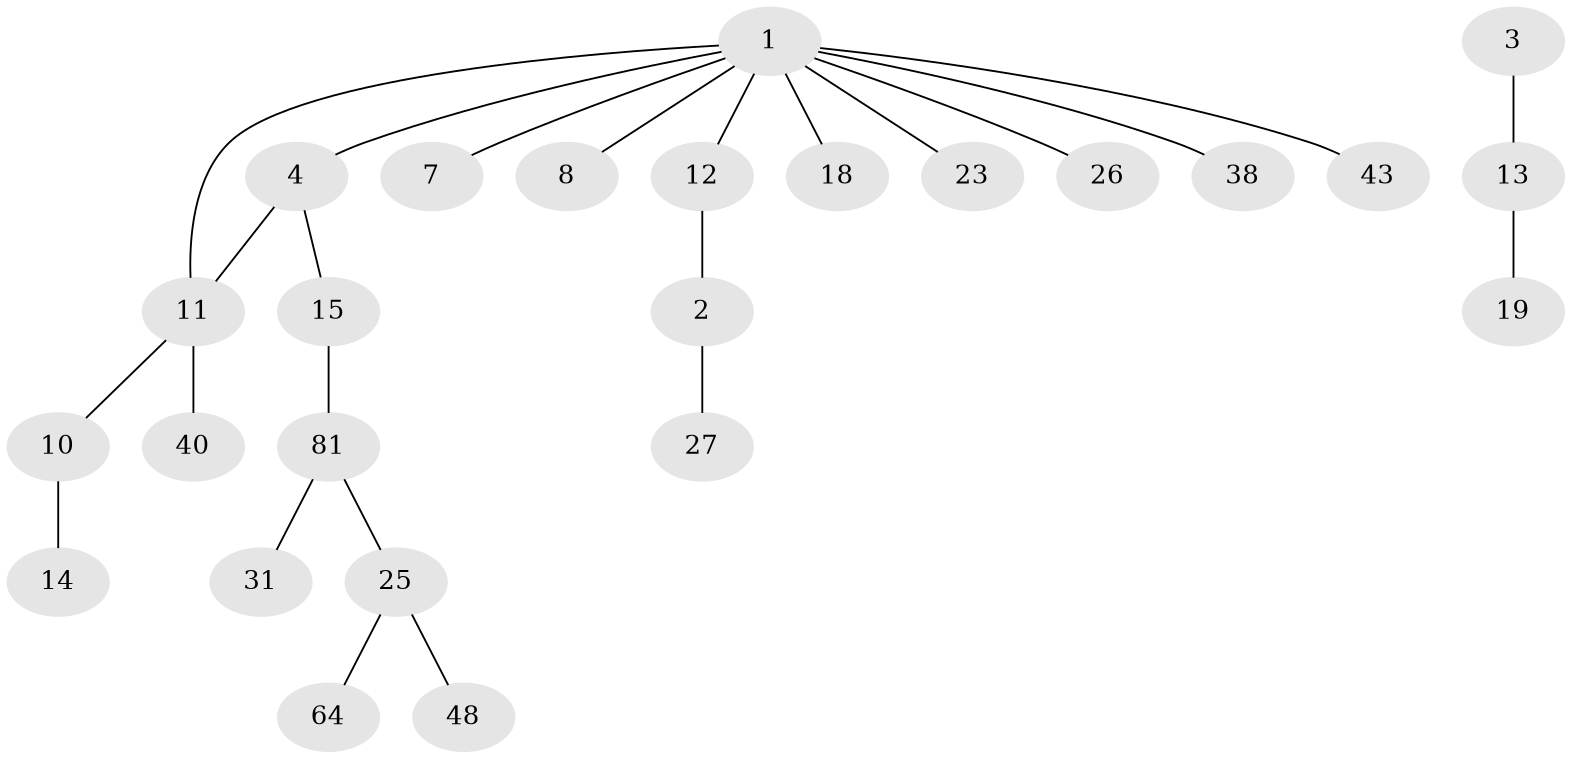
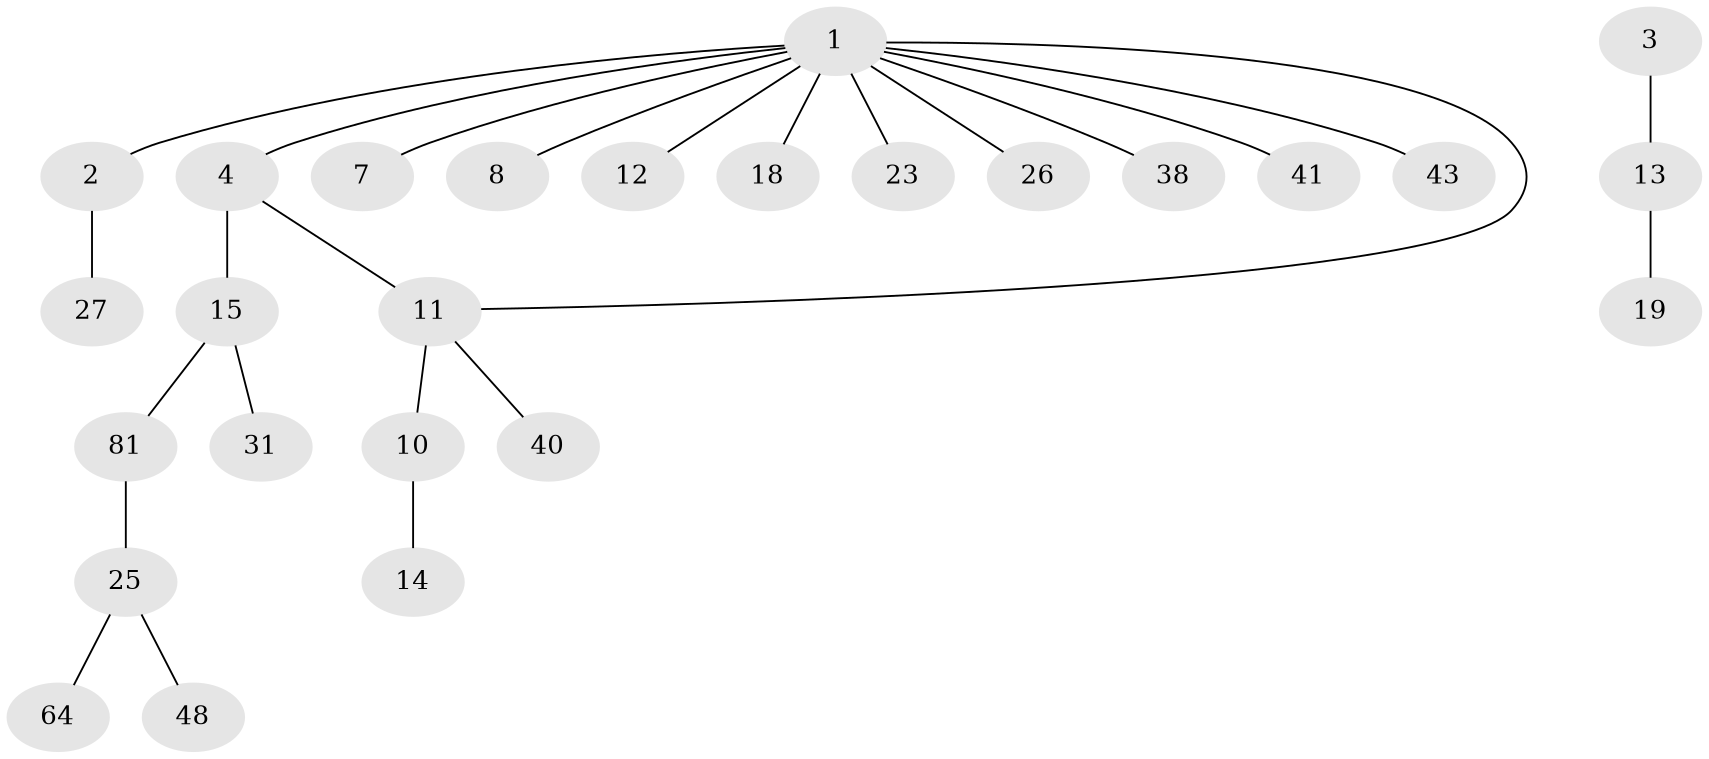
node "41": added
edge "12" -- "2": now "1" -- "2"
edge "81" -- "31": now "15" -- "31"
